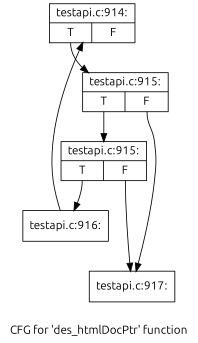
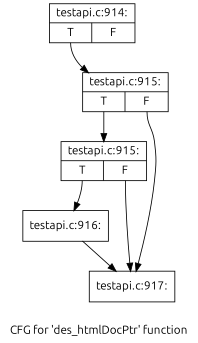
edge "testapi.c:916:" -> "testapi.c:914:": now "testapi.c:916:" -> "testapi.c:917:"
